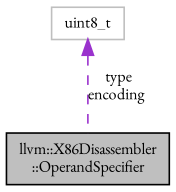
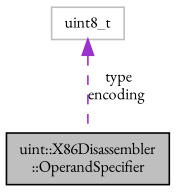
node "llvm::X86Disassembler ::OperandSpecifier": label "llvm::X86Disassembler ::OperandSpecifier" -> "uint::X86Disassembler ::OperandSpecifier"
